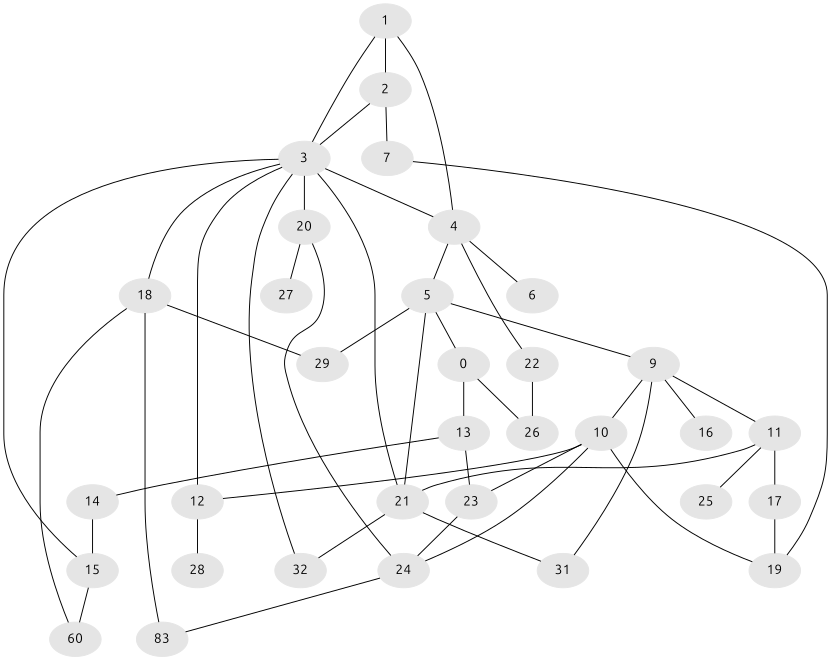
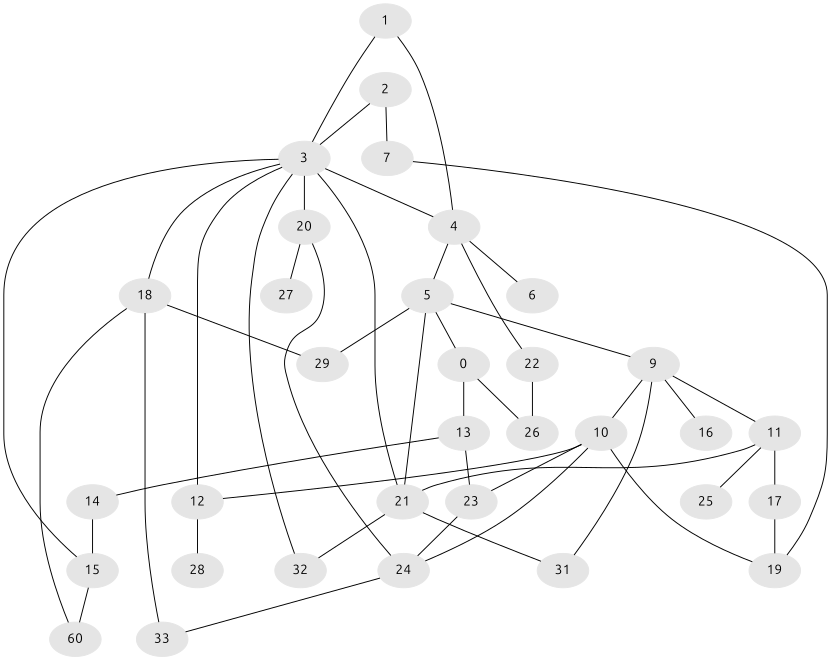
edge "1" -- "2": removed
node "83": label "83" -> "33"
